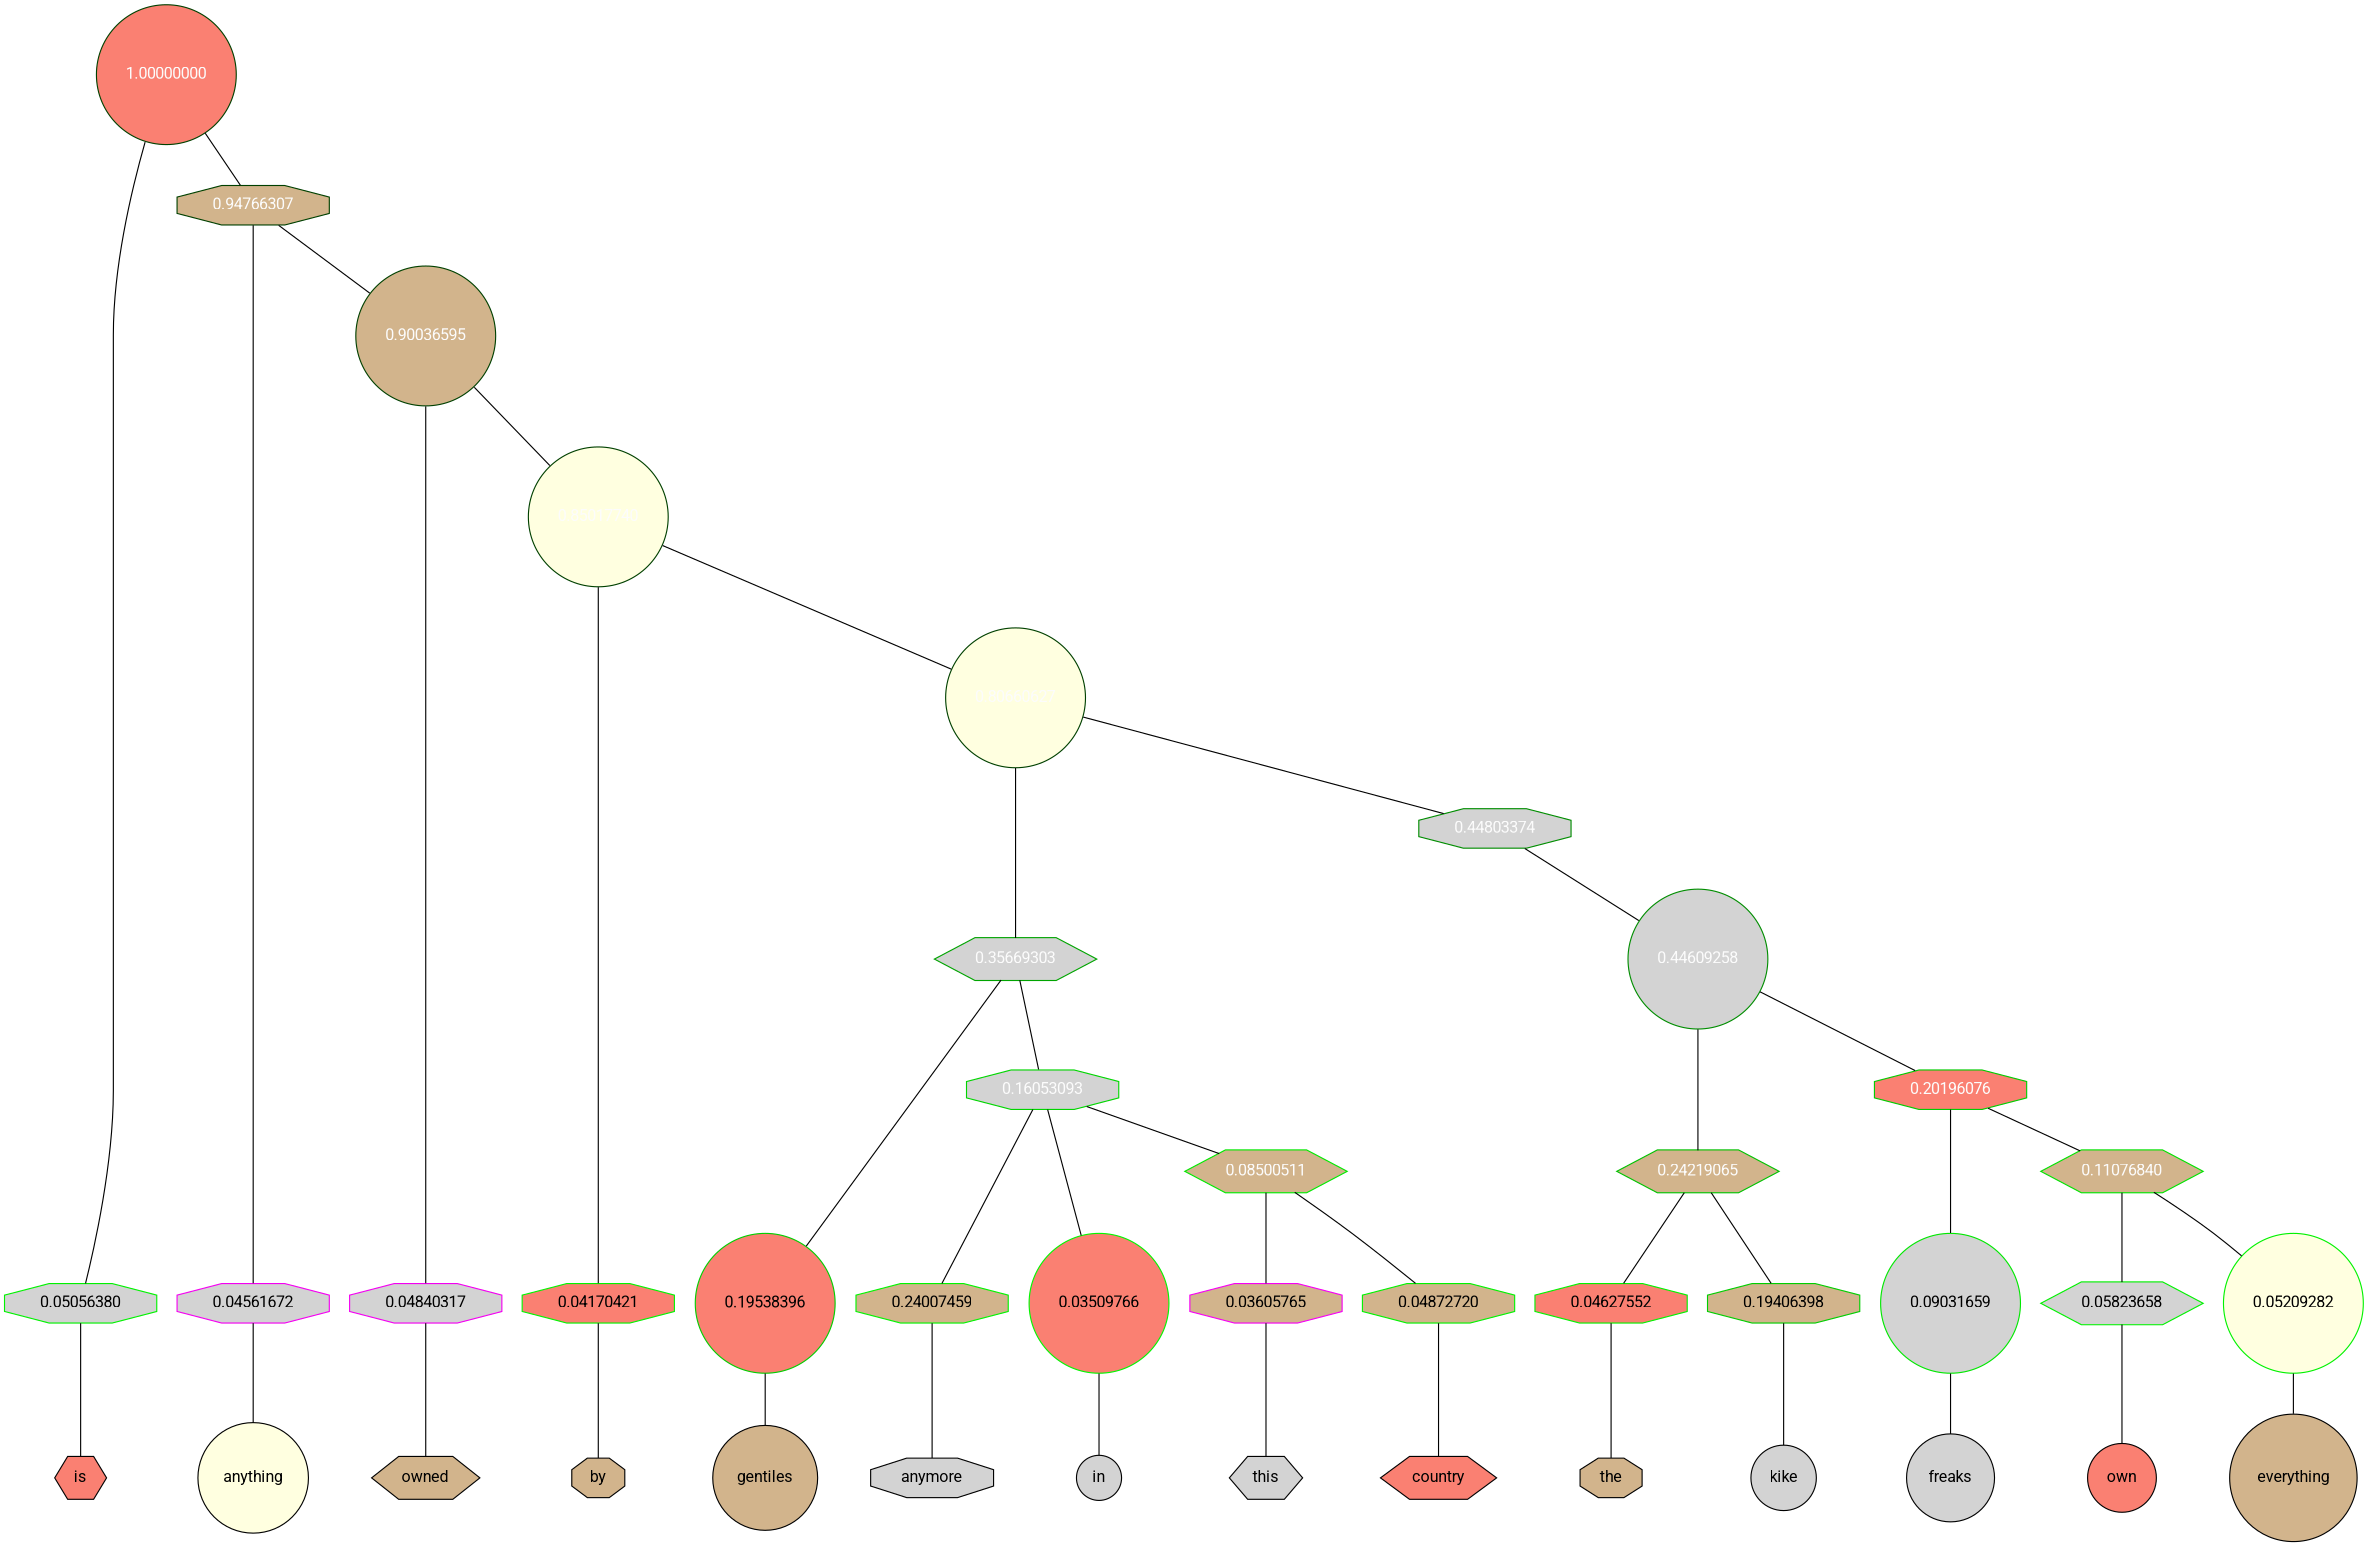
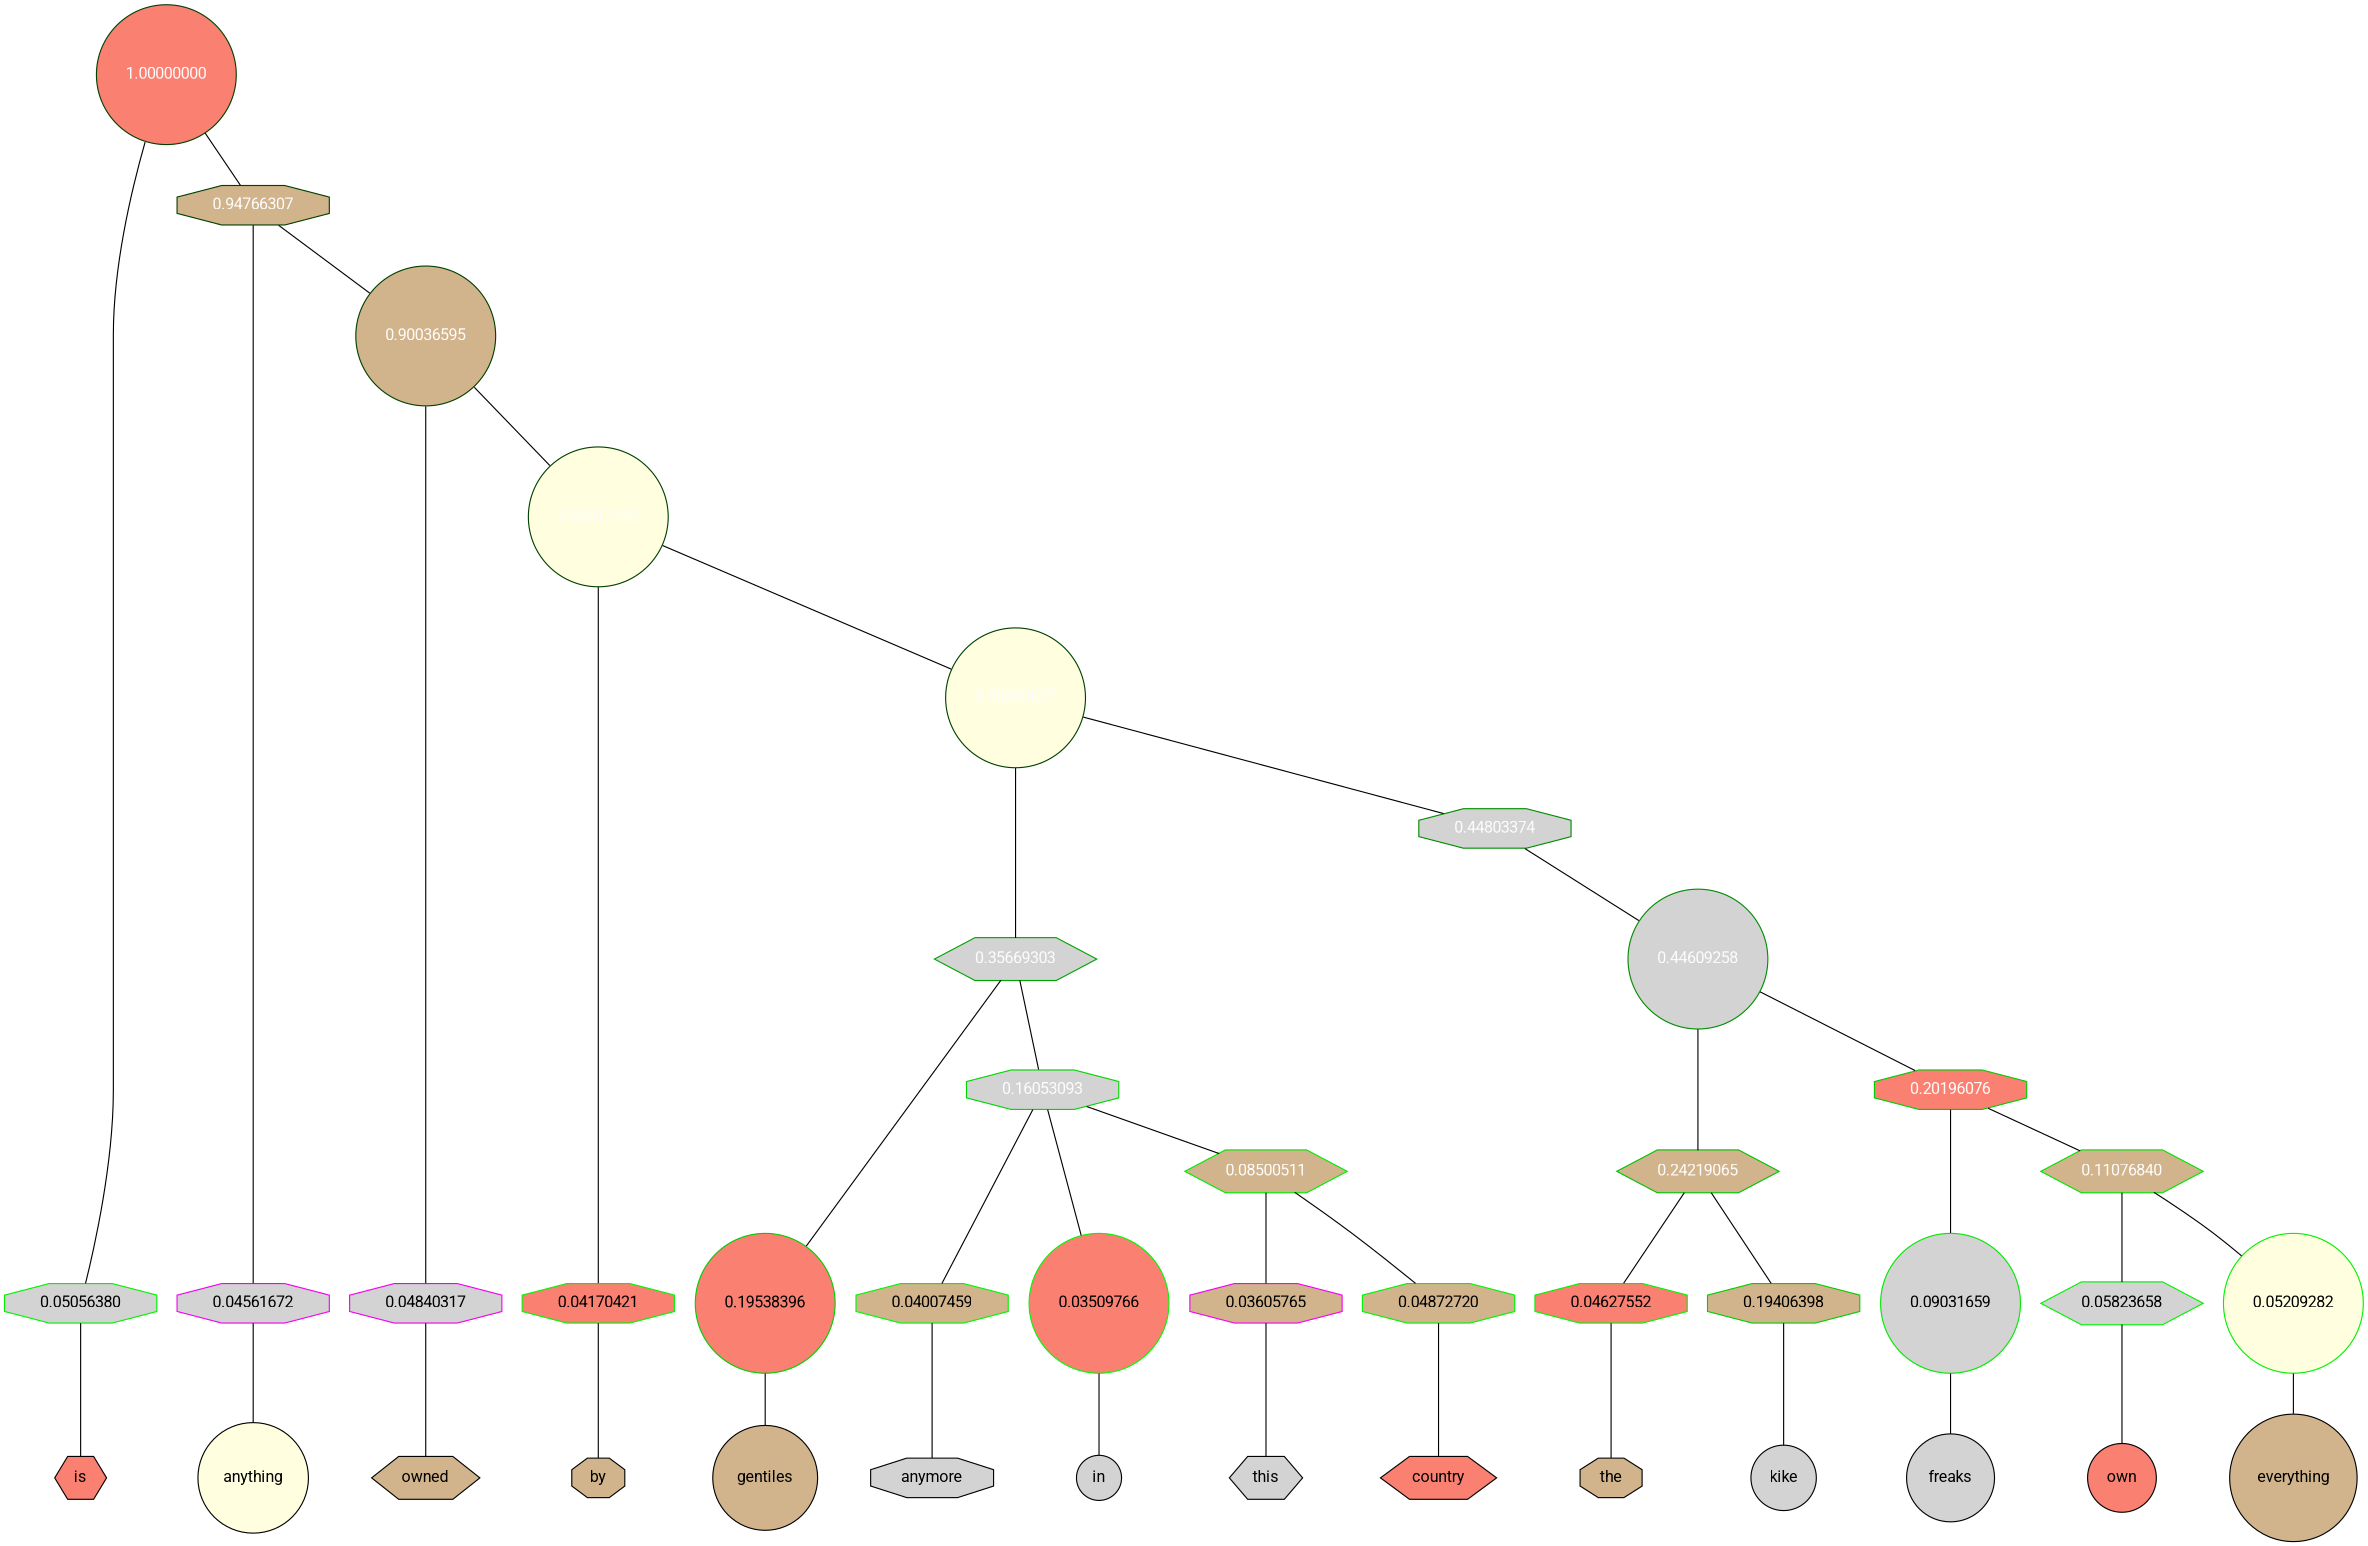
node "0.24007459": label "0.24007459" -> "0.04007459"
